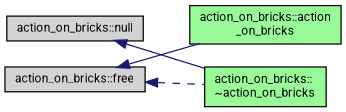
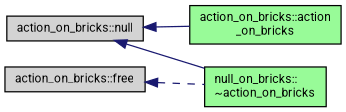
edge "action_on_bricks::action _on_bricks" -> "action_on_bricks::free": now "action_on_bricks::action _on_bricks" -> "action_on_bricks::null"
node "action_on_bricks:: ~action_on_bricks": label "action_on_bricks:: ~action_on_bricks" -> "null_on_bricks:: ~action_on_bricks"
